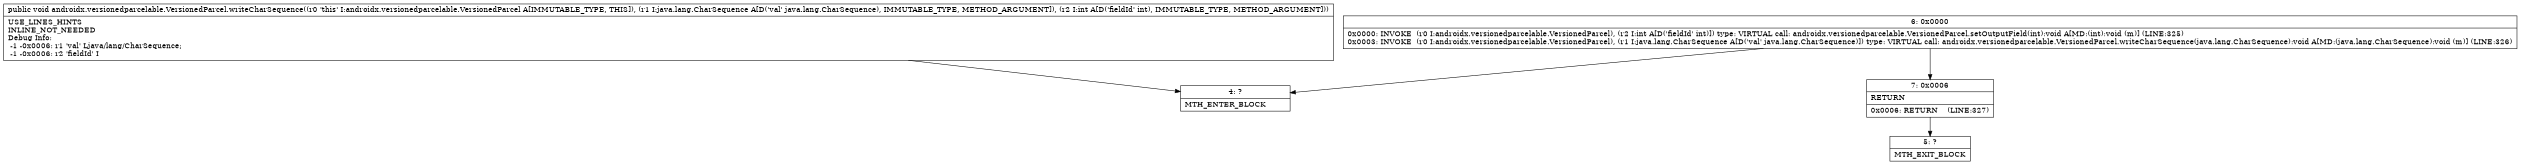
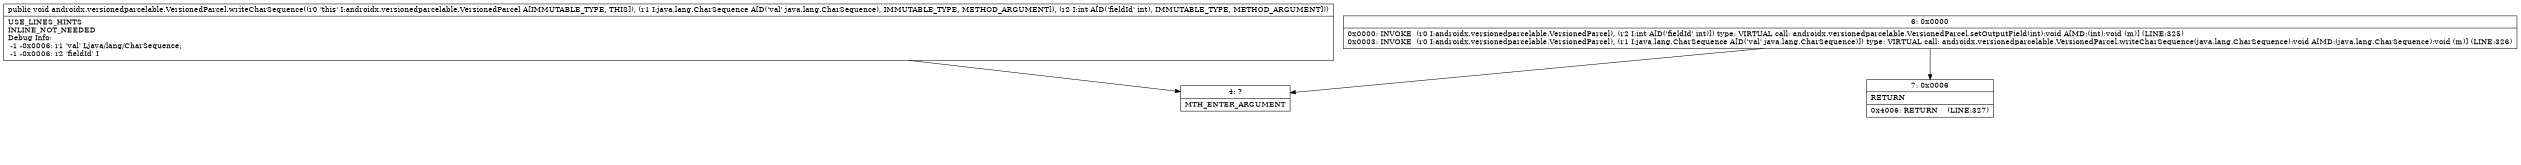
node "4: ?": text "MTH_ENTER_BLOCK" -> "MTH_ENTER_ARGUMENT"
node "7: 0x0006": text "0x0006: RETURN    (LINE:327)" -> "0x4006: RETURN    (LINE:327)"
node "5: ?": removed
